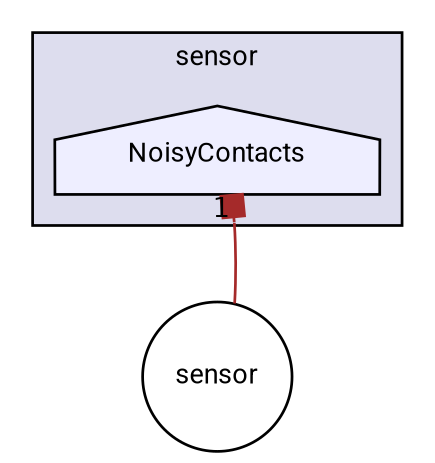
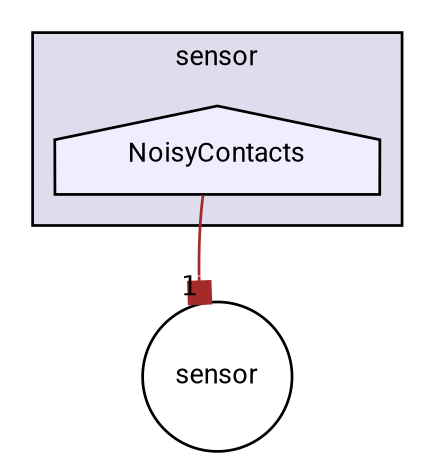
edge "sensor" -> "NoisyContacts": reversed
